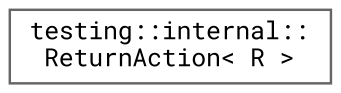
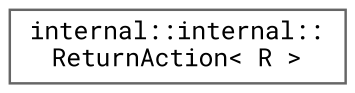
node "testing::internal:: ReturnAction< R >": label "testing::internal:: ReturnAction< R >" -> "internal::internal:: ReturnAction< R >"
